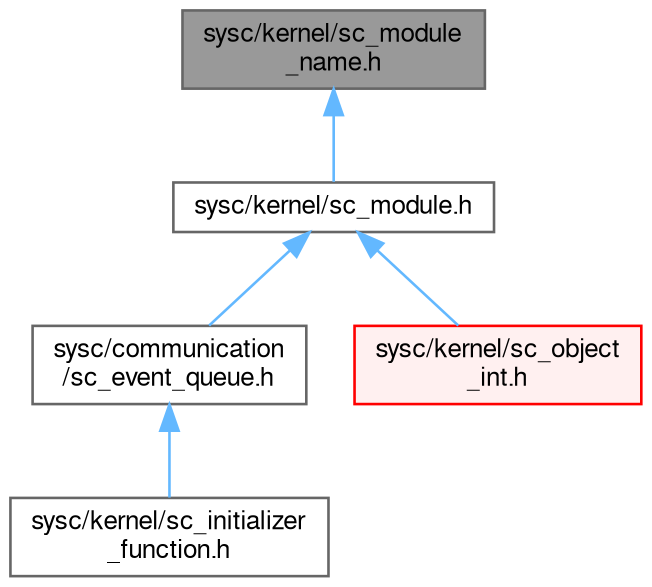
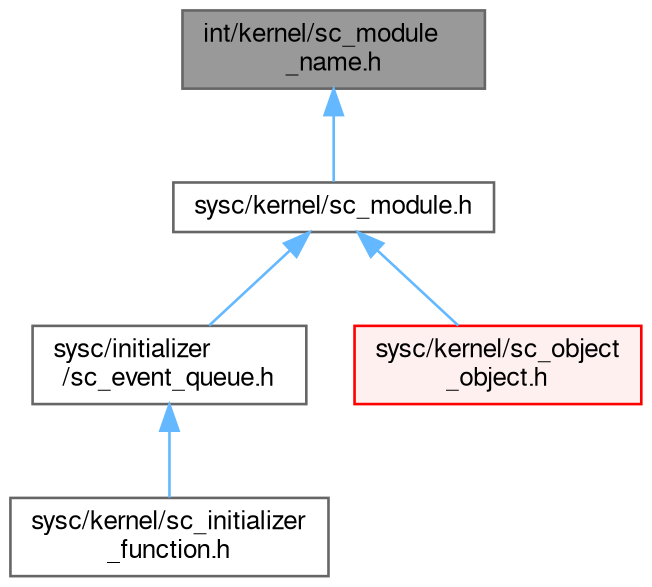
node "sysc/kernel/sc_module _name.h": label "sysc/kernel/sc_module _name.h" -> "int/kernel/sc_module _name.h"
node "sysc/communication /sc_event_queue.h": label "sysc/communication /sc_event_queue.h" -> "sysc/initializer /sc_event_queue.h"
node "sysc/kernel/sc_object _int.h": label "sysc/kernel/sc_object _int.h" -> "sysc/kernel/sc_object _object.h"
